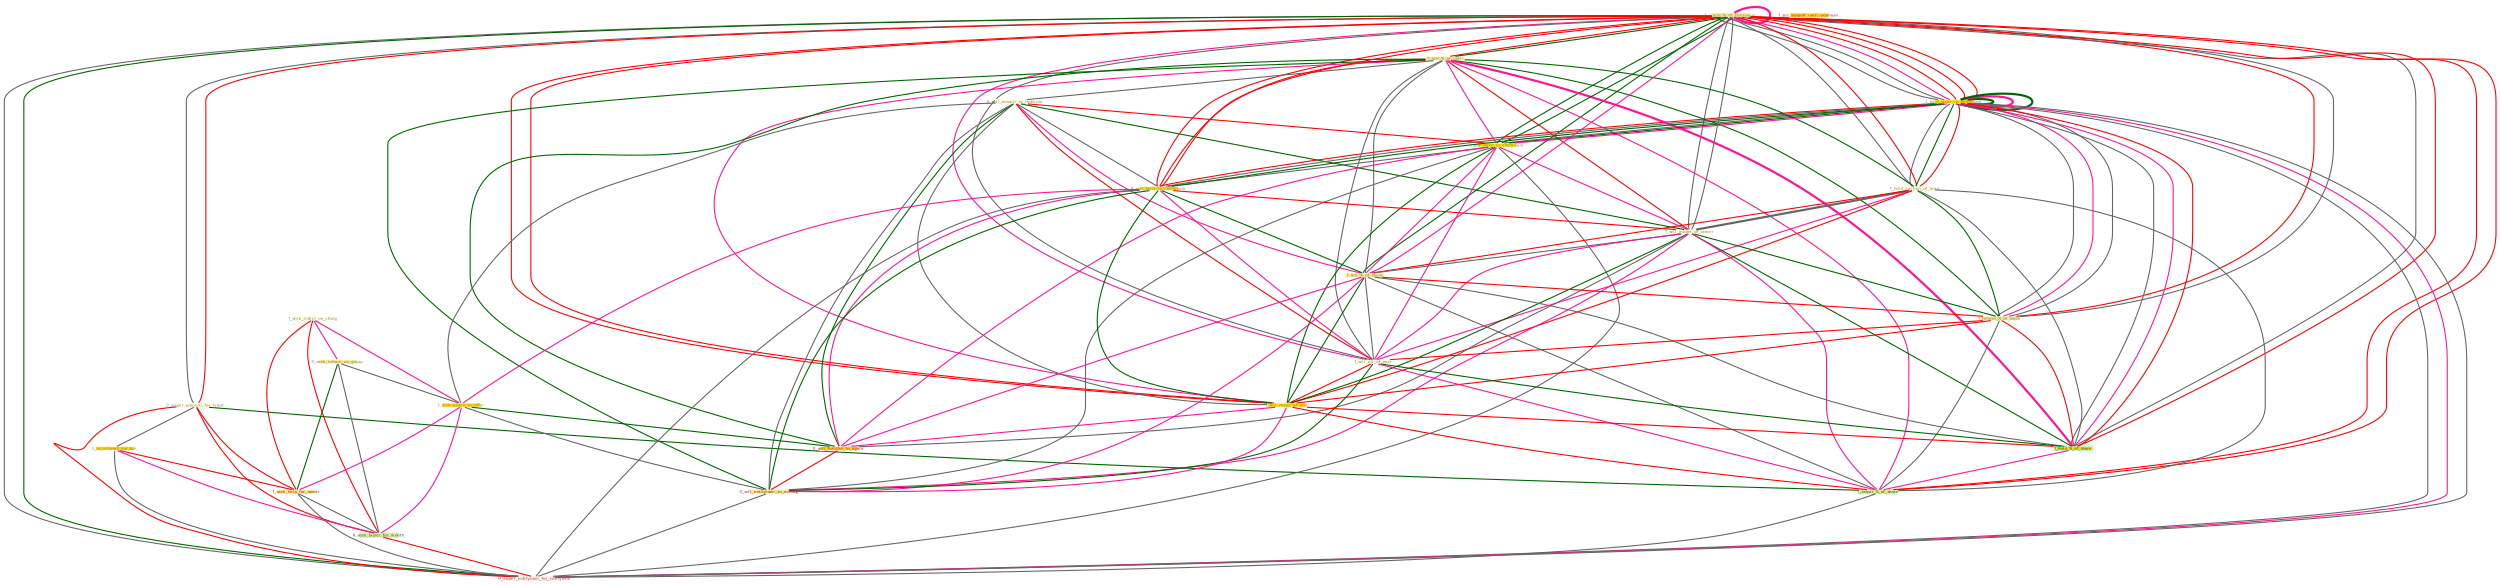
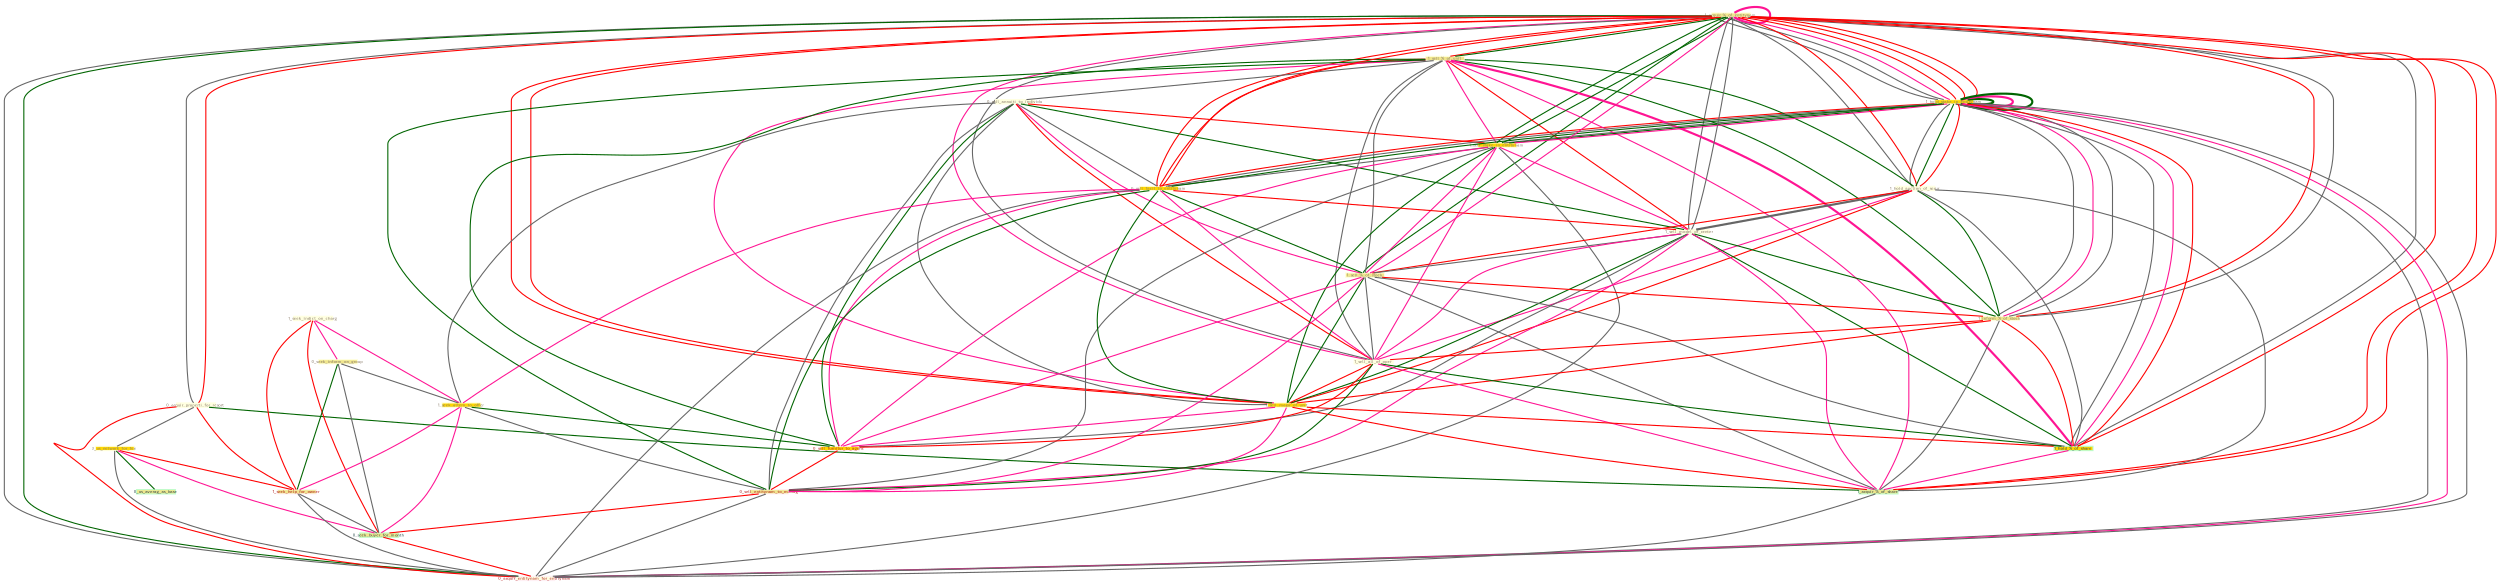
node "1_see_support_until_yearnum": removed
edge "1_sell_all_of_oper" -- "0_sell_furnitur_to_agenc": added
node "0_us_averag_as_base": added
edge "0_acquir_properti_for_resort" -- "0_seek_buyer_for_month": now "0_sell_entitynam_to_manag" -- "0_seek_buyer_for_month"
